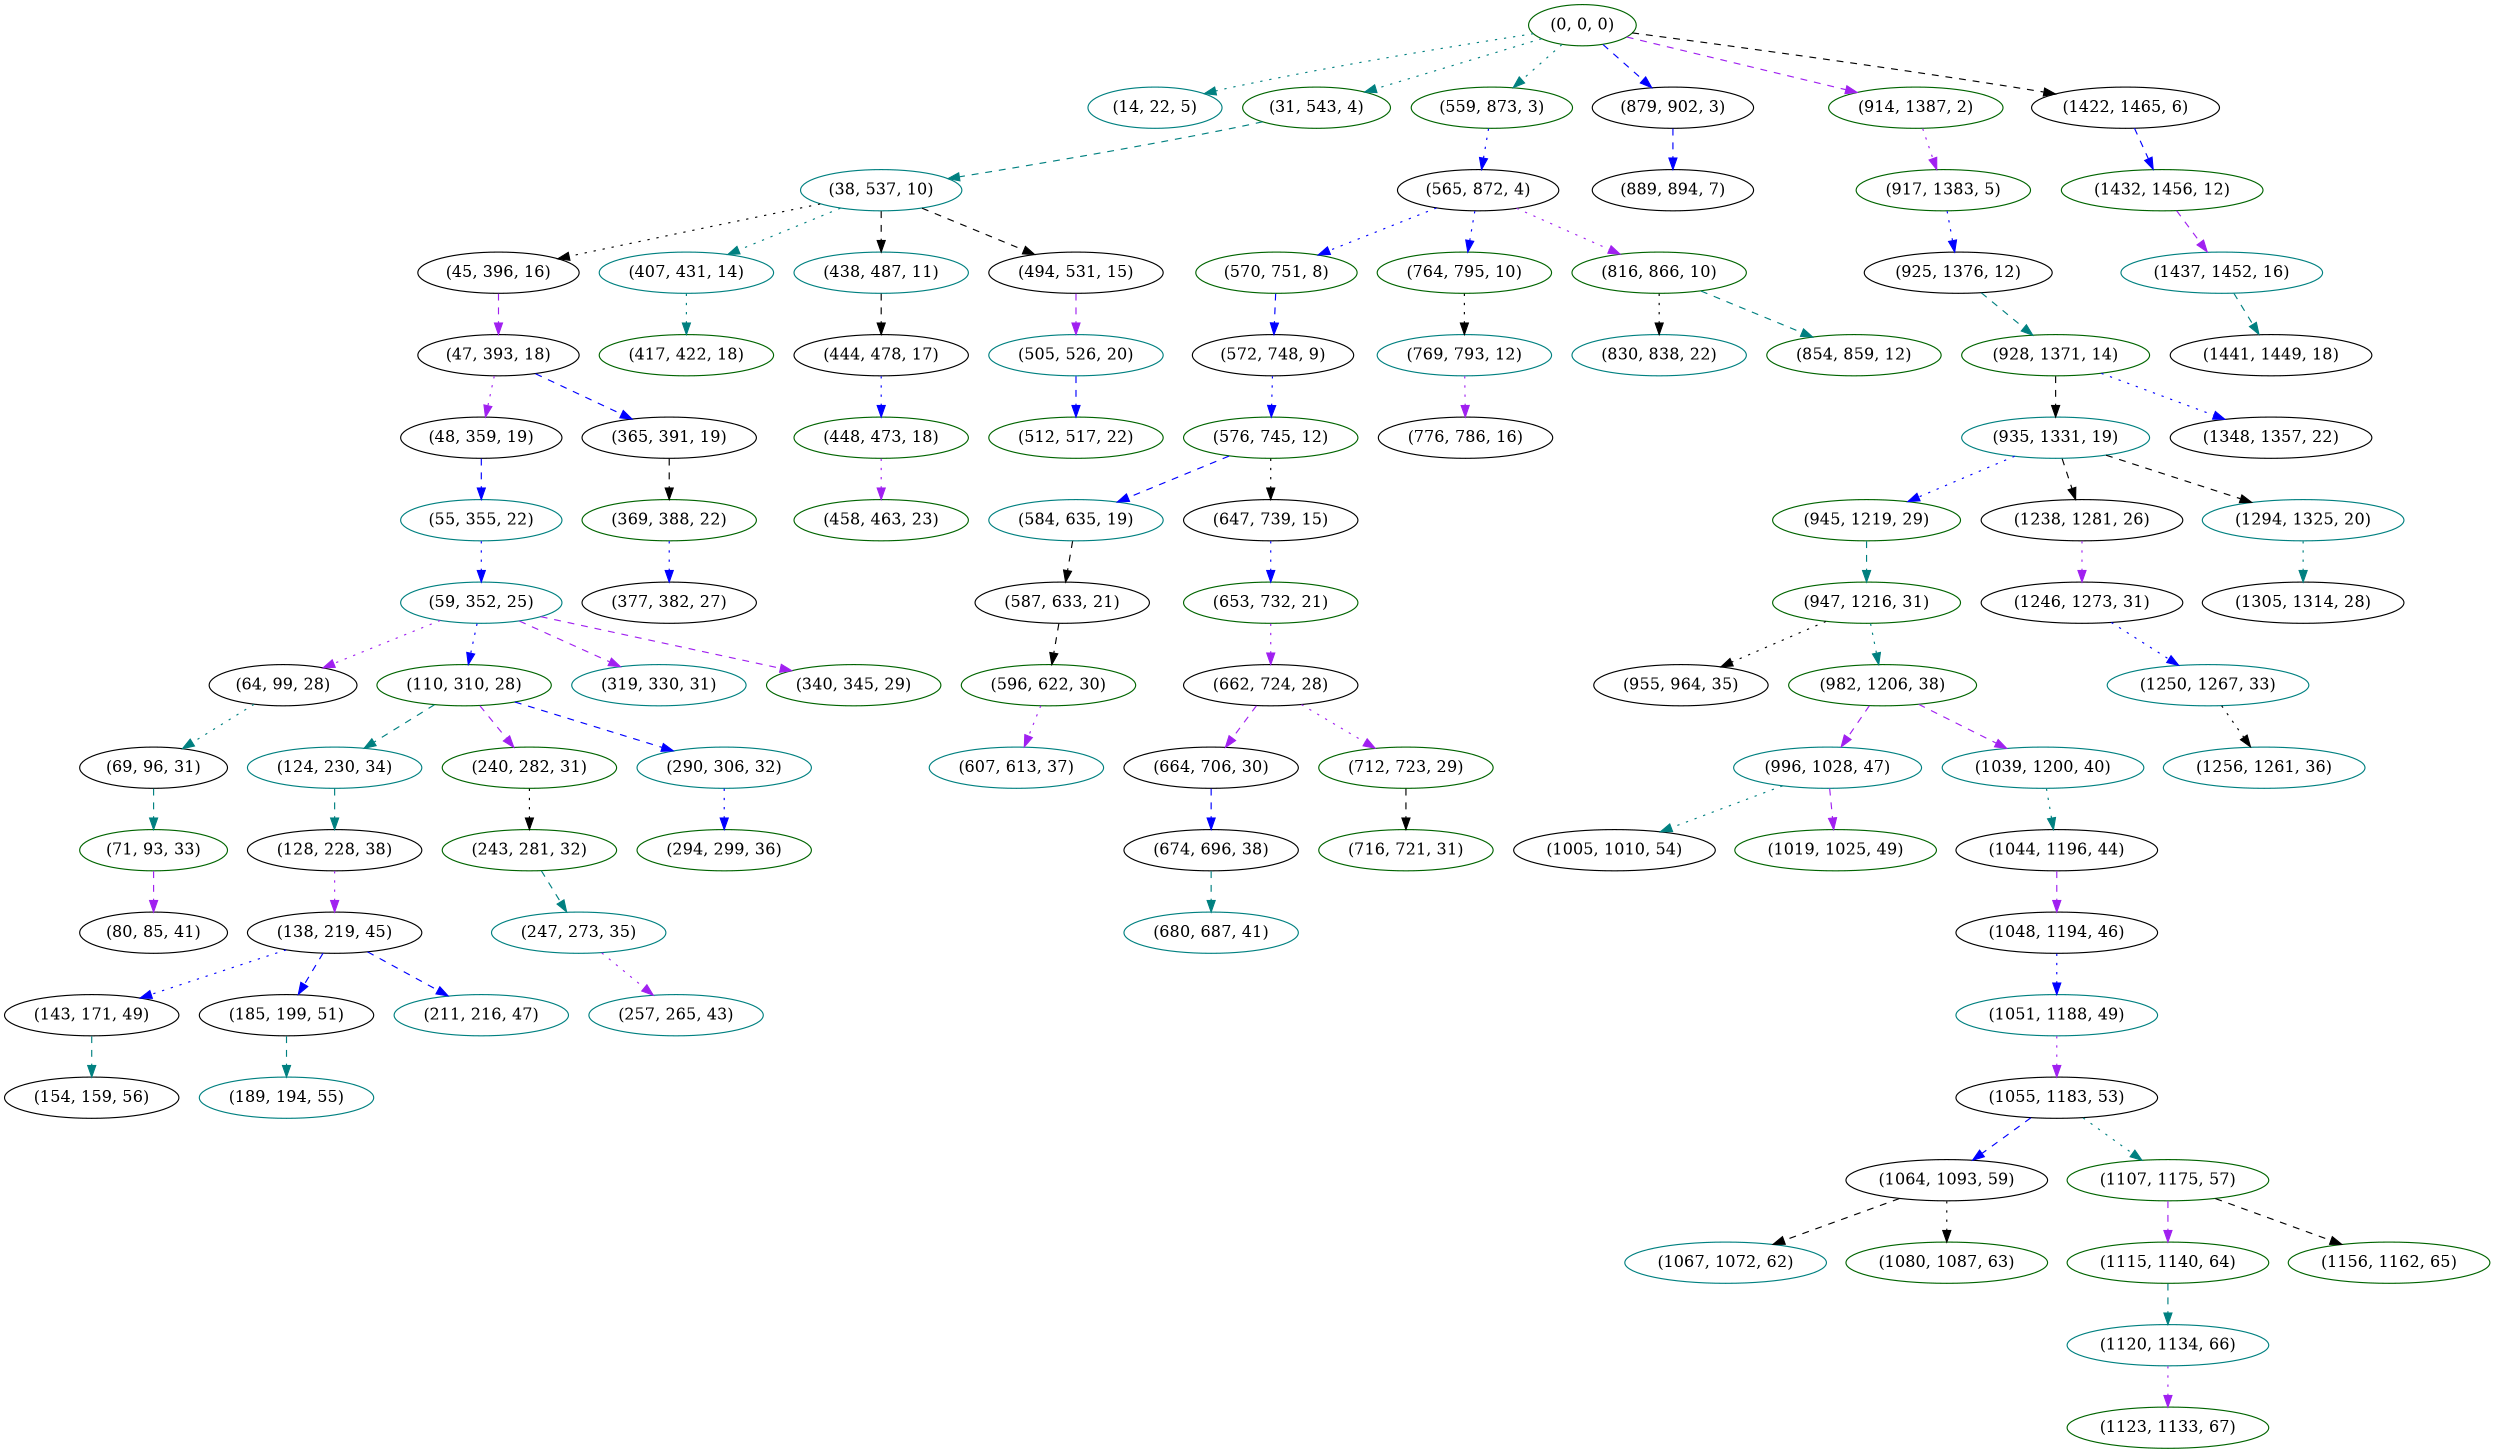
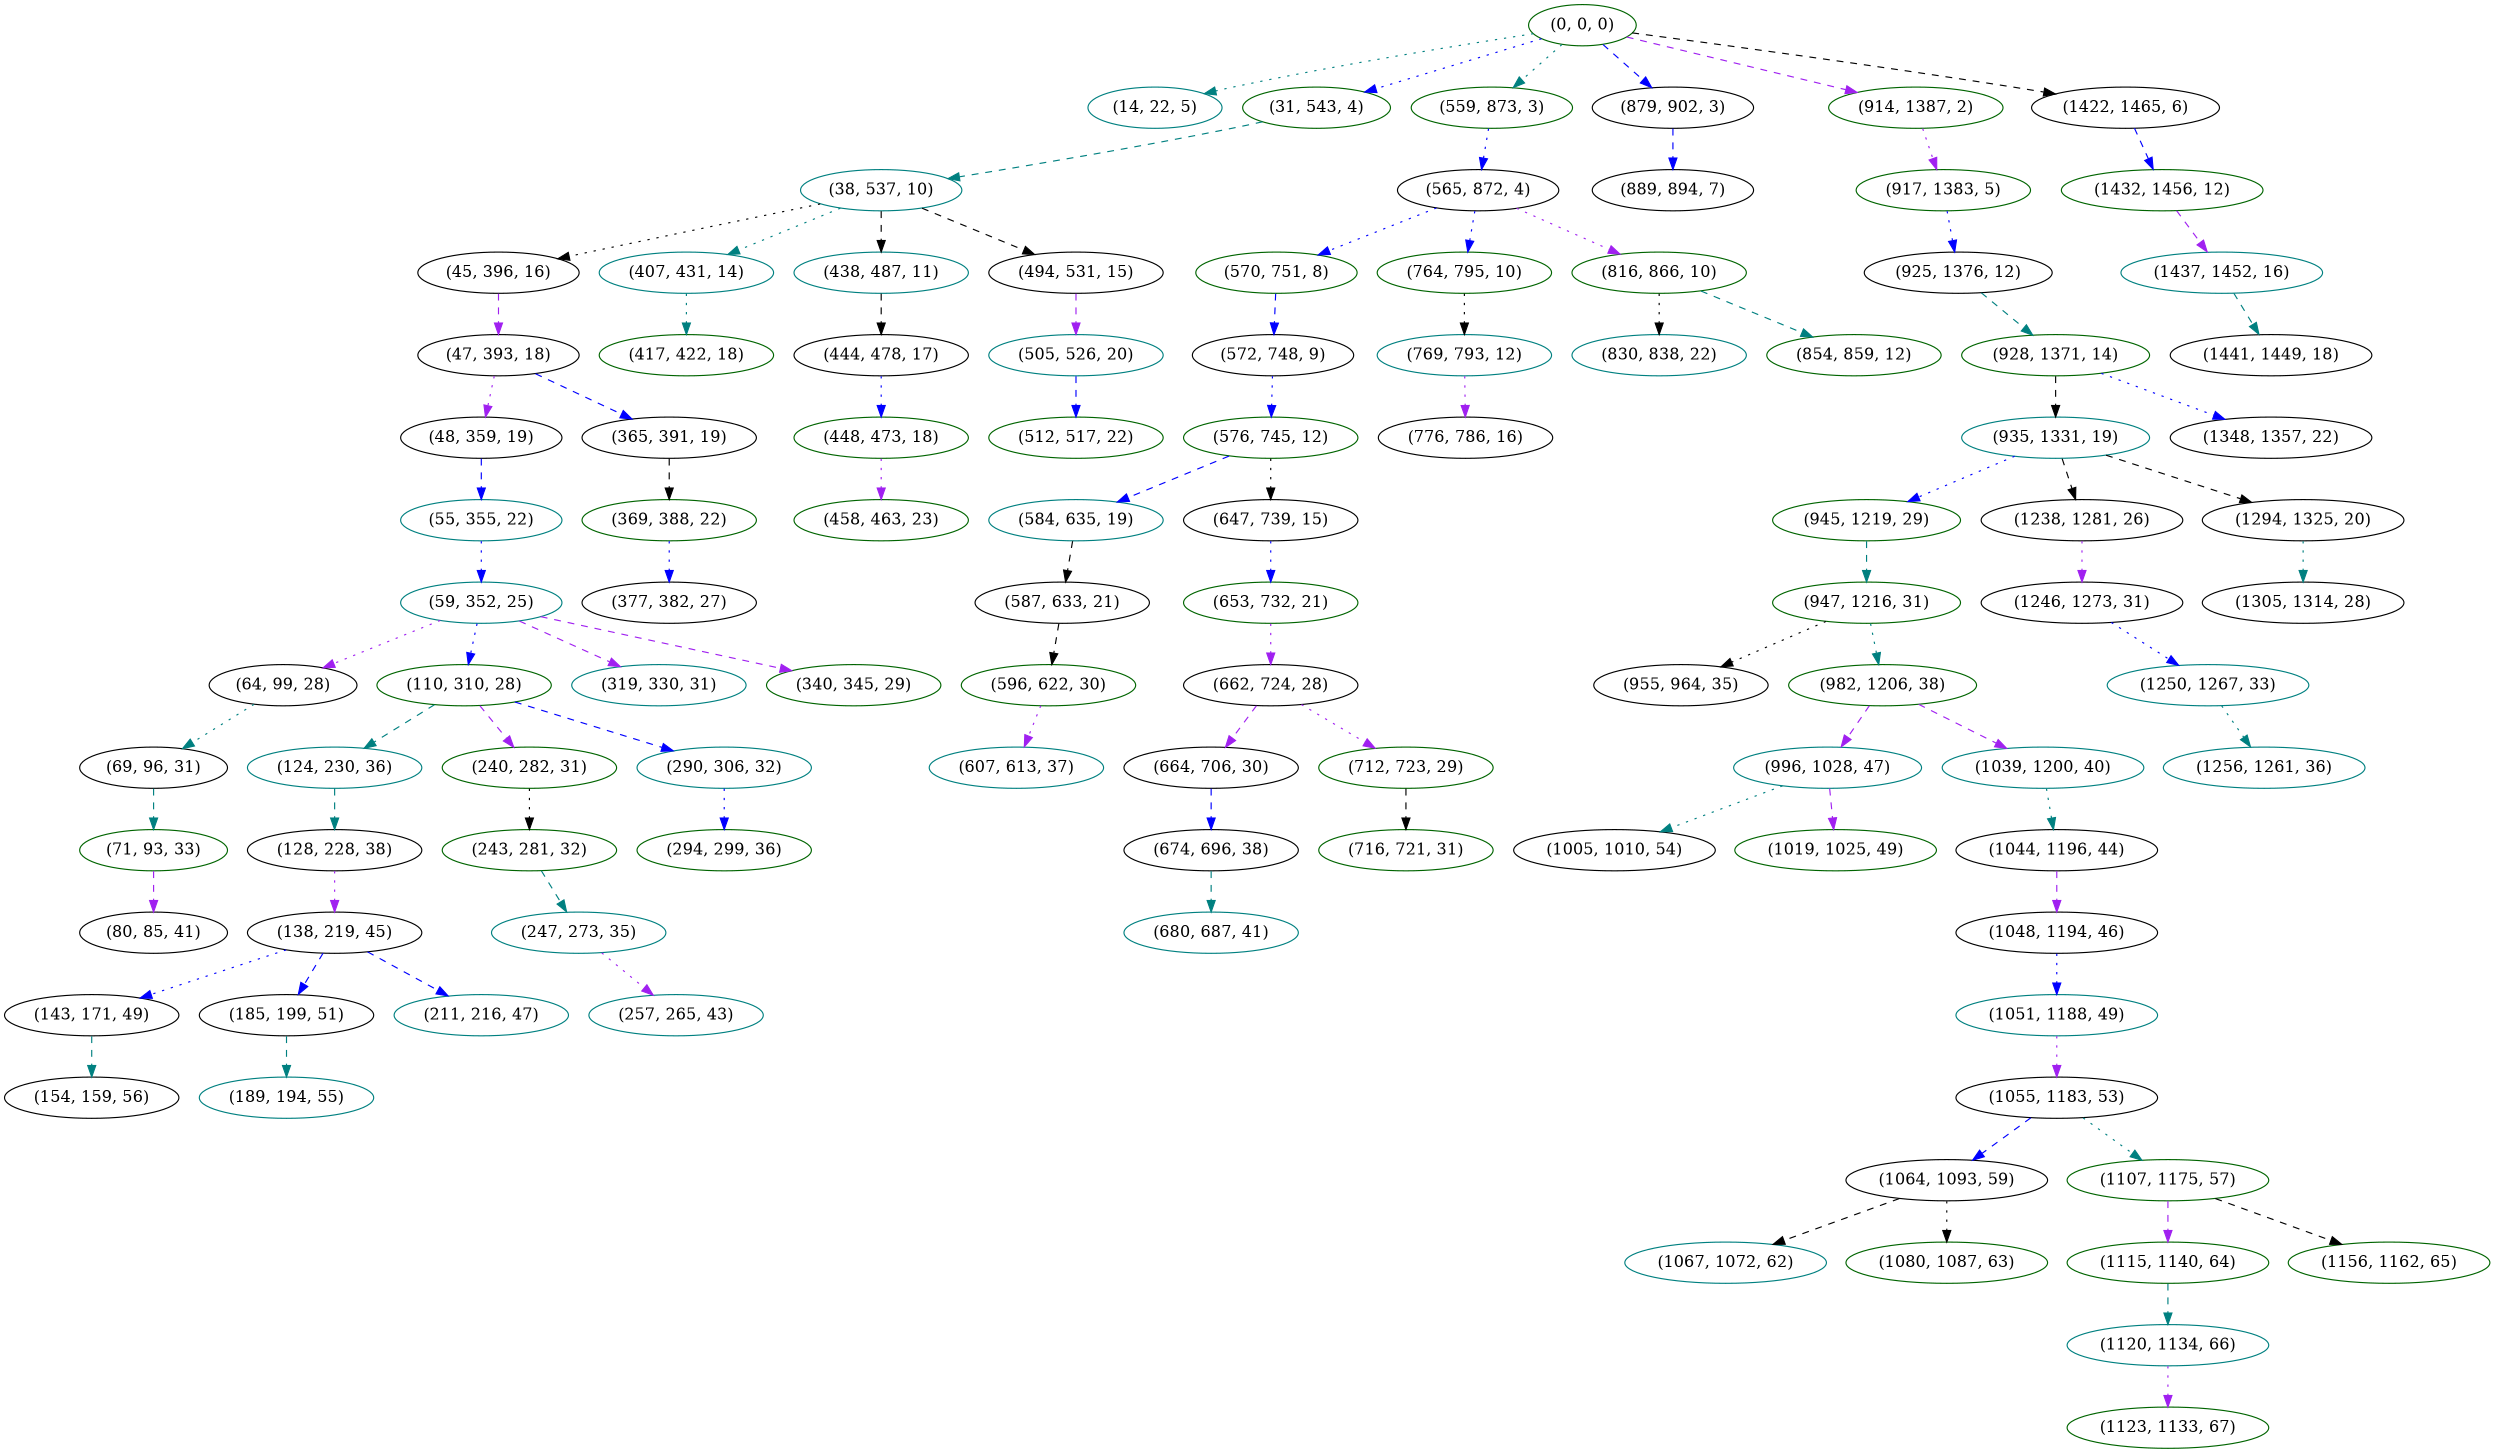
edge "(0, 0, 0)" -> "(31, 543, 4)": color teal -> blue
node "(1294, 1325, 20)": color teal -> black
edge "(1250, 1267, 33)" -> "(1256, 1261, 36)": color black -> teal
node "(124, 230, 34)": label "(124, 230, 34)" -> "(124, 230, 36)"
